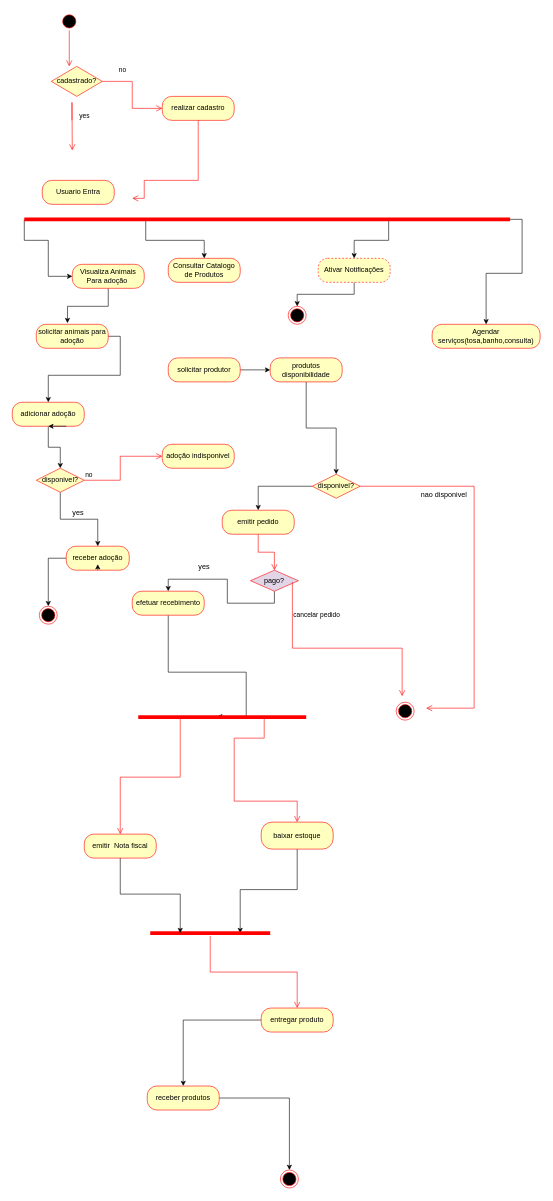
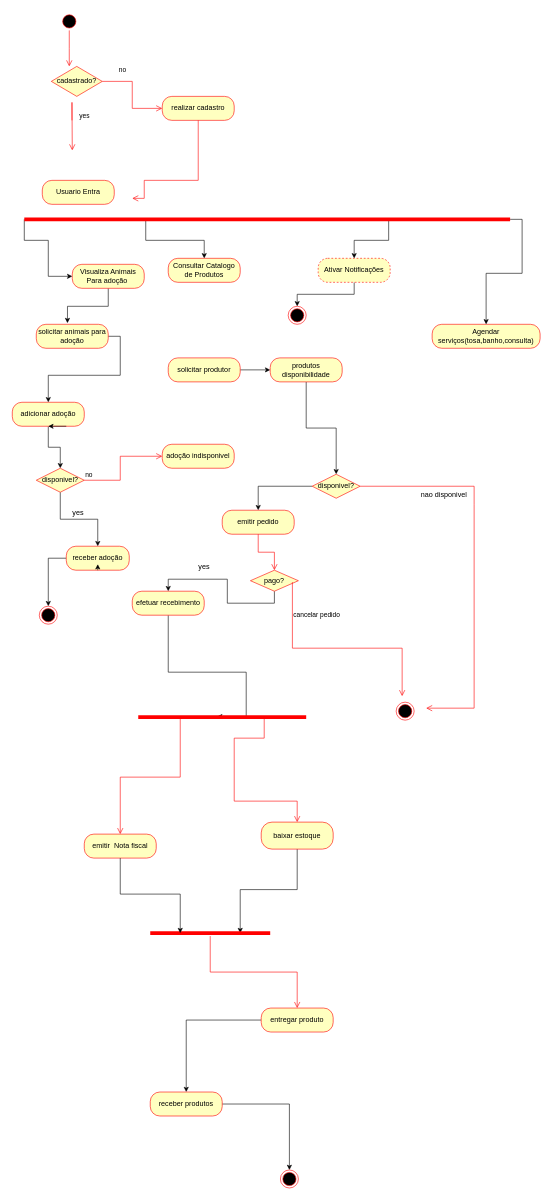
node "pago?": fillcolor #e1d5e7 -> #ffffc0
node "receber produtos": moved (183, 1098) -> (186, 1104)
